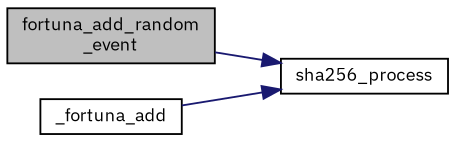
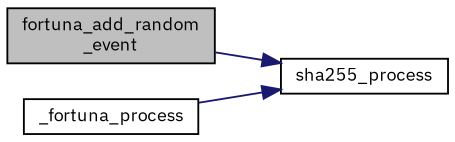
node "sha256_process": label "sha256_process" -> "sha255_process"
node "_fortuna_add": label "_fortuna_add" -> "_fortuna_process"
